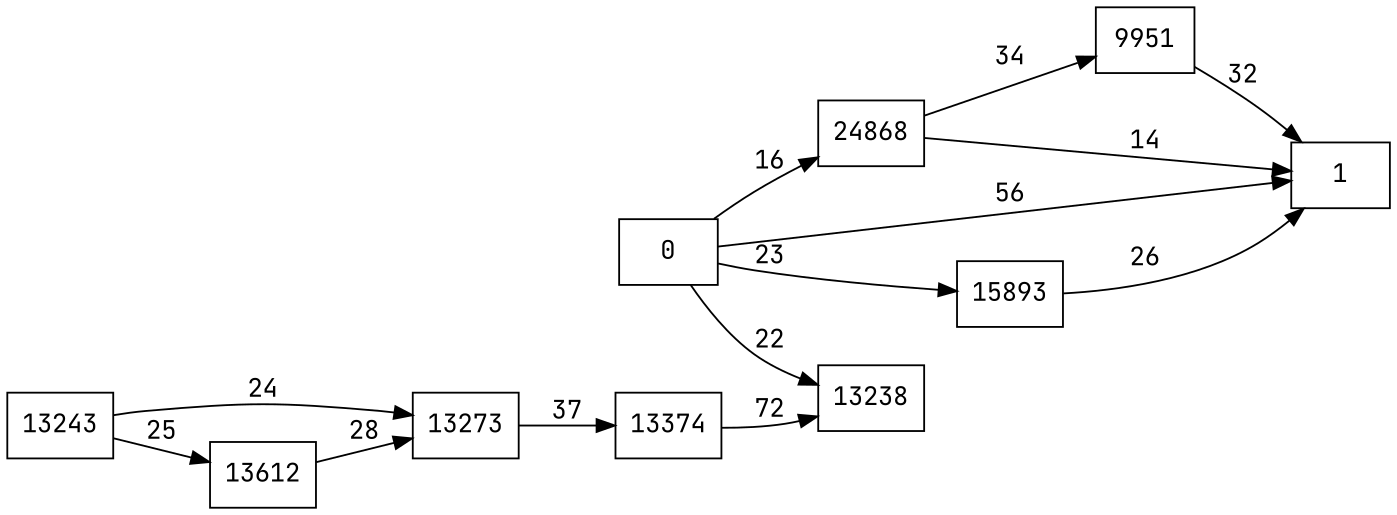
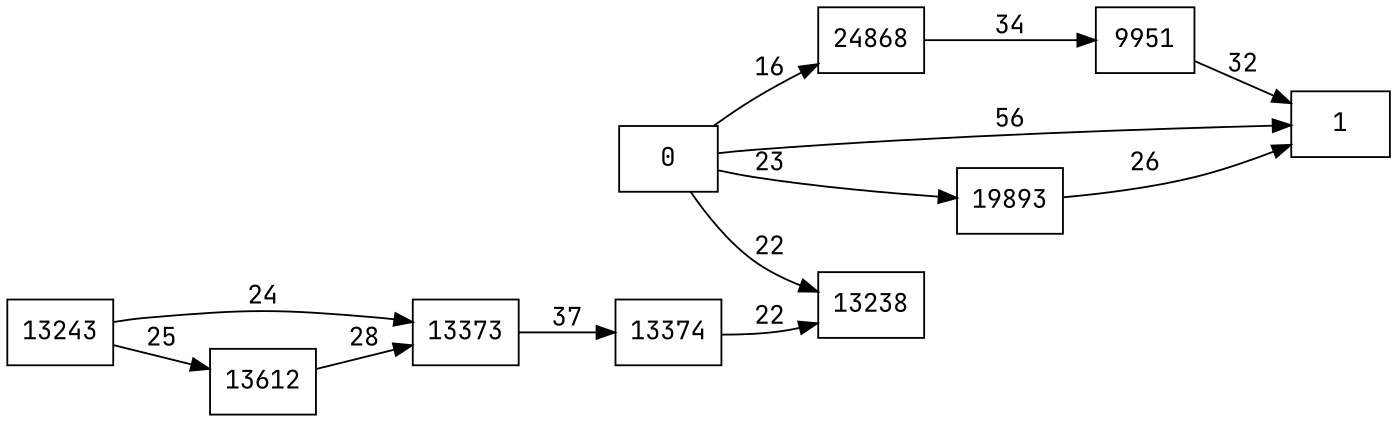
edge "24868" -> "1": removed, label "14"
node "15893": label "15893" -> "19893"
edge "13374" -> "13238": label "72" -> "22"
node "13273": label "13273" -> "13373"
